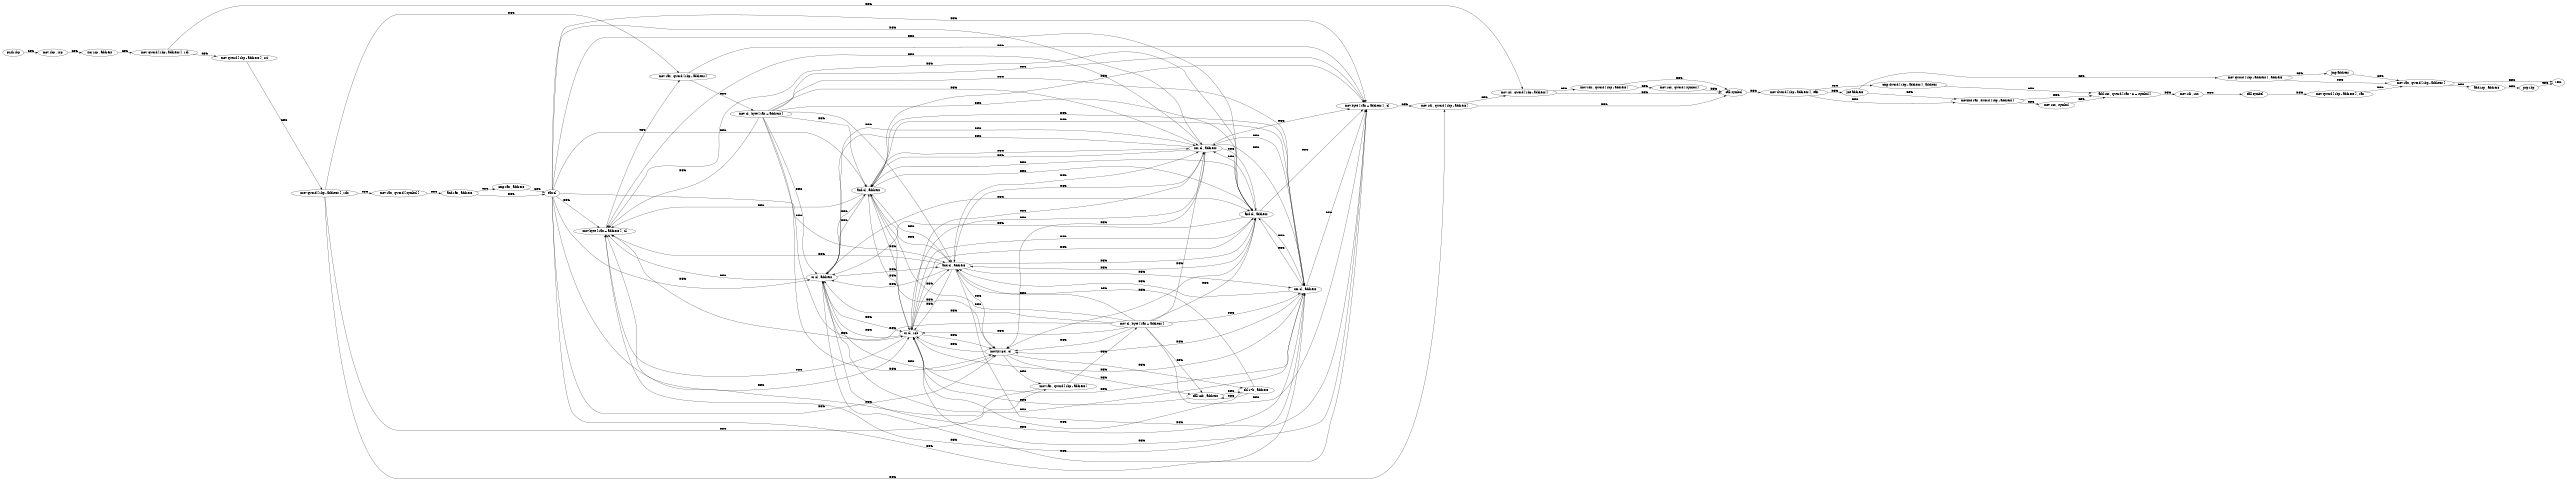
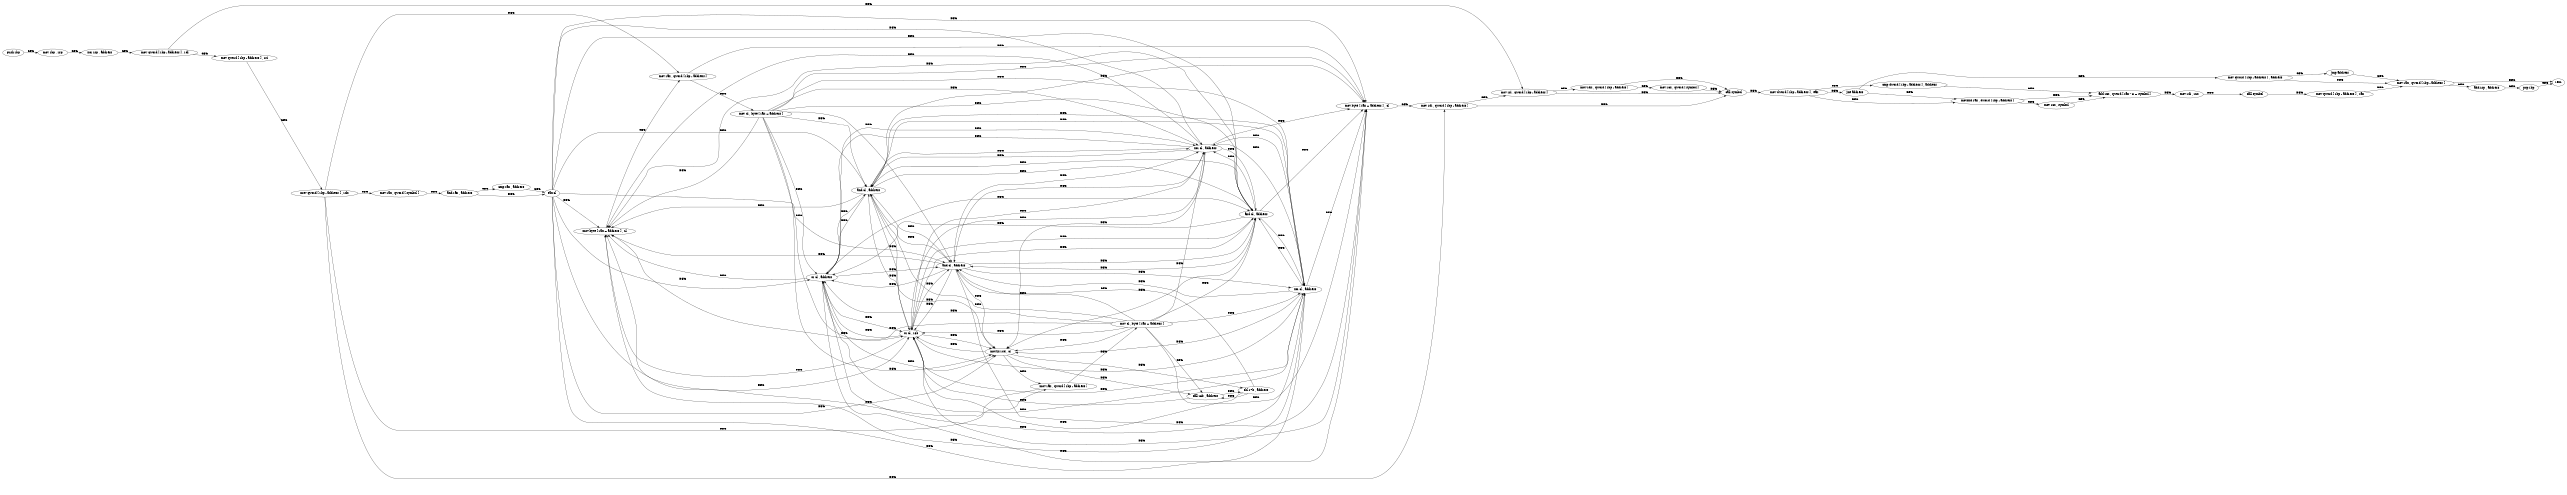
node "movzx r8d , cl": label "movzx r8d , cl" -> "movzx r4d , cl"
